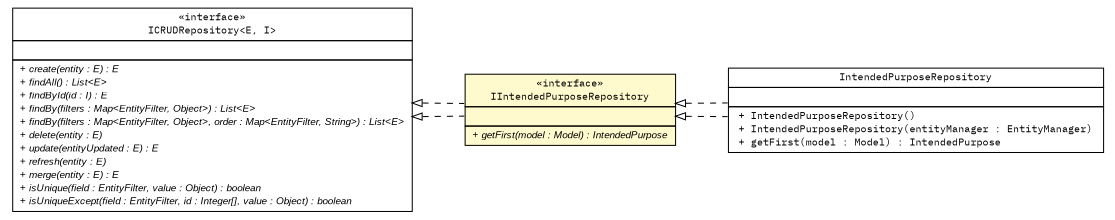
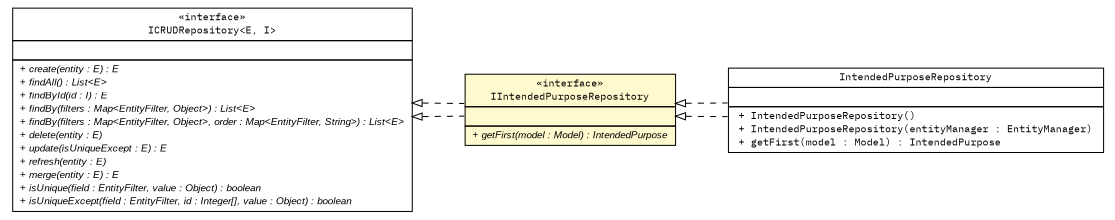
node "ICRUDRepository<E, I>": text "+ update(entityUpdated : E) : E" -> "+ update(isUniqueExcept : E) : E"
